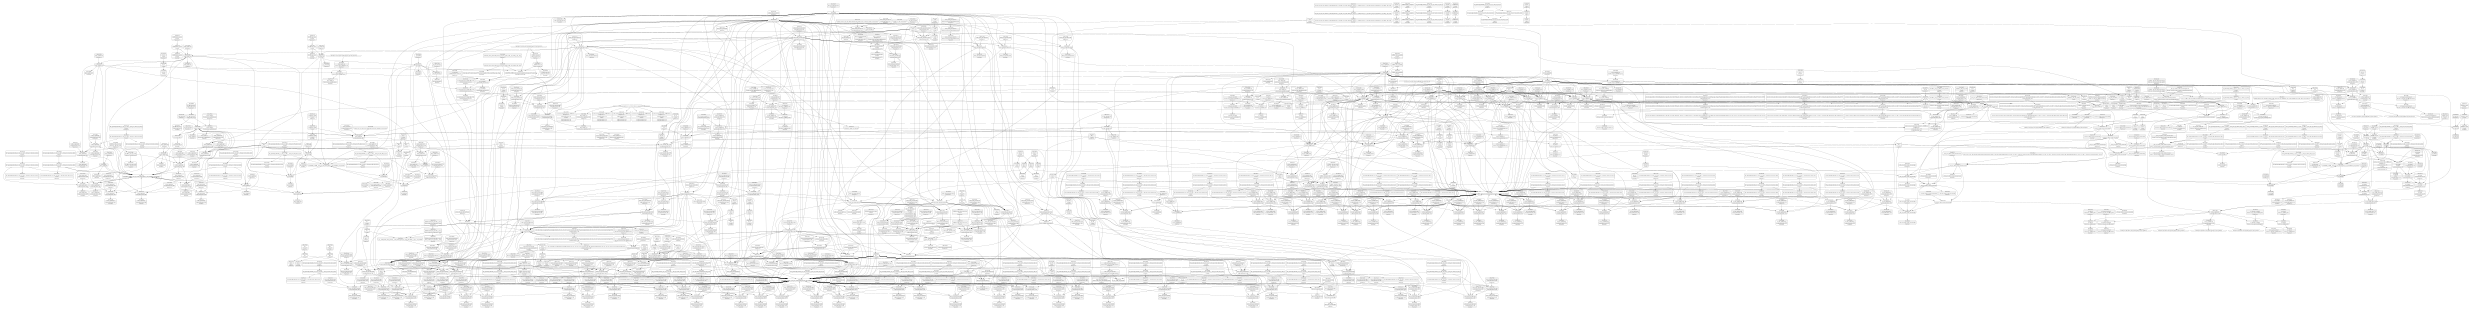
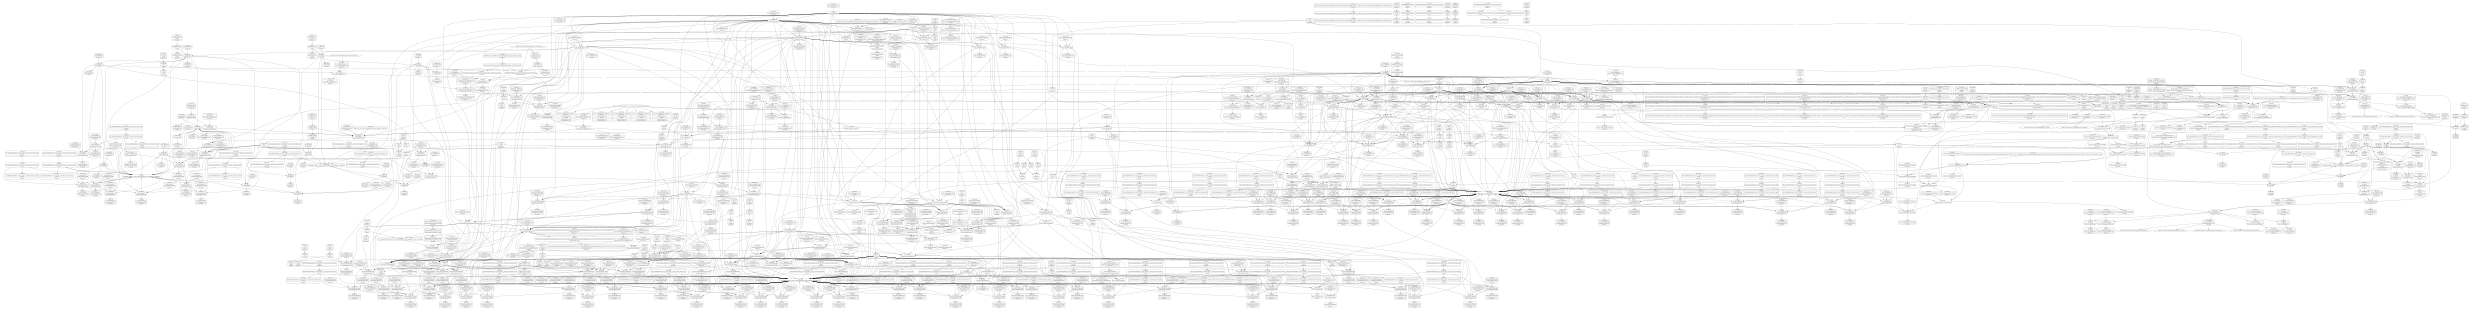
node "CE0x47facb0": added
node "CE0x48208c0": removed
node "CE0x4811480": removed
node "CE0x4800370": removed
node "CE0x4810610": removed
node "CE0x47fe200": removed
node "CE0x4705440": added
